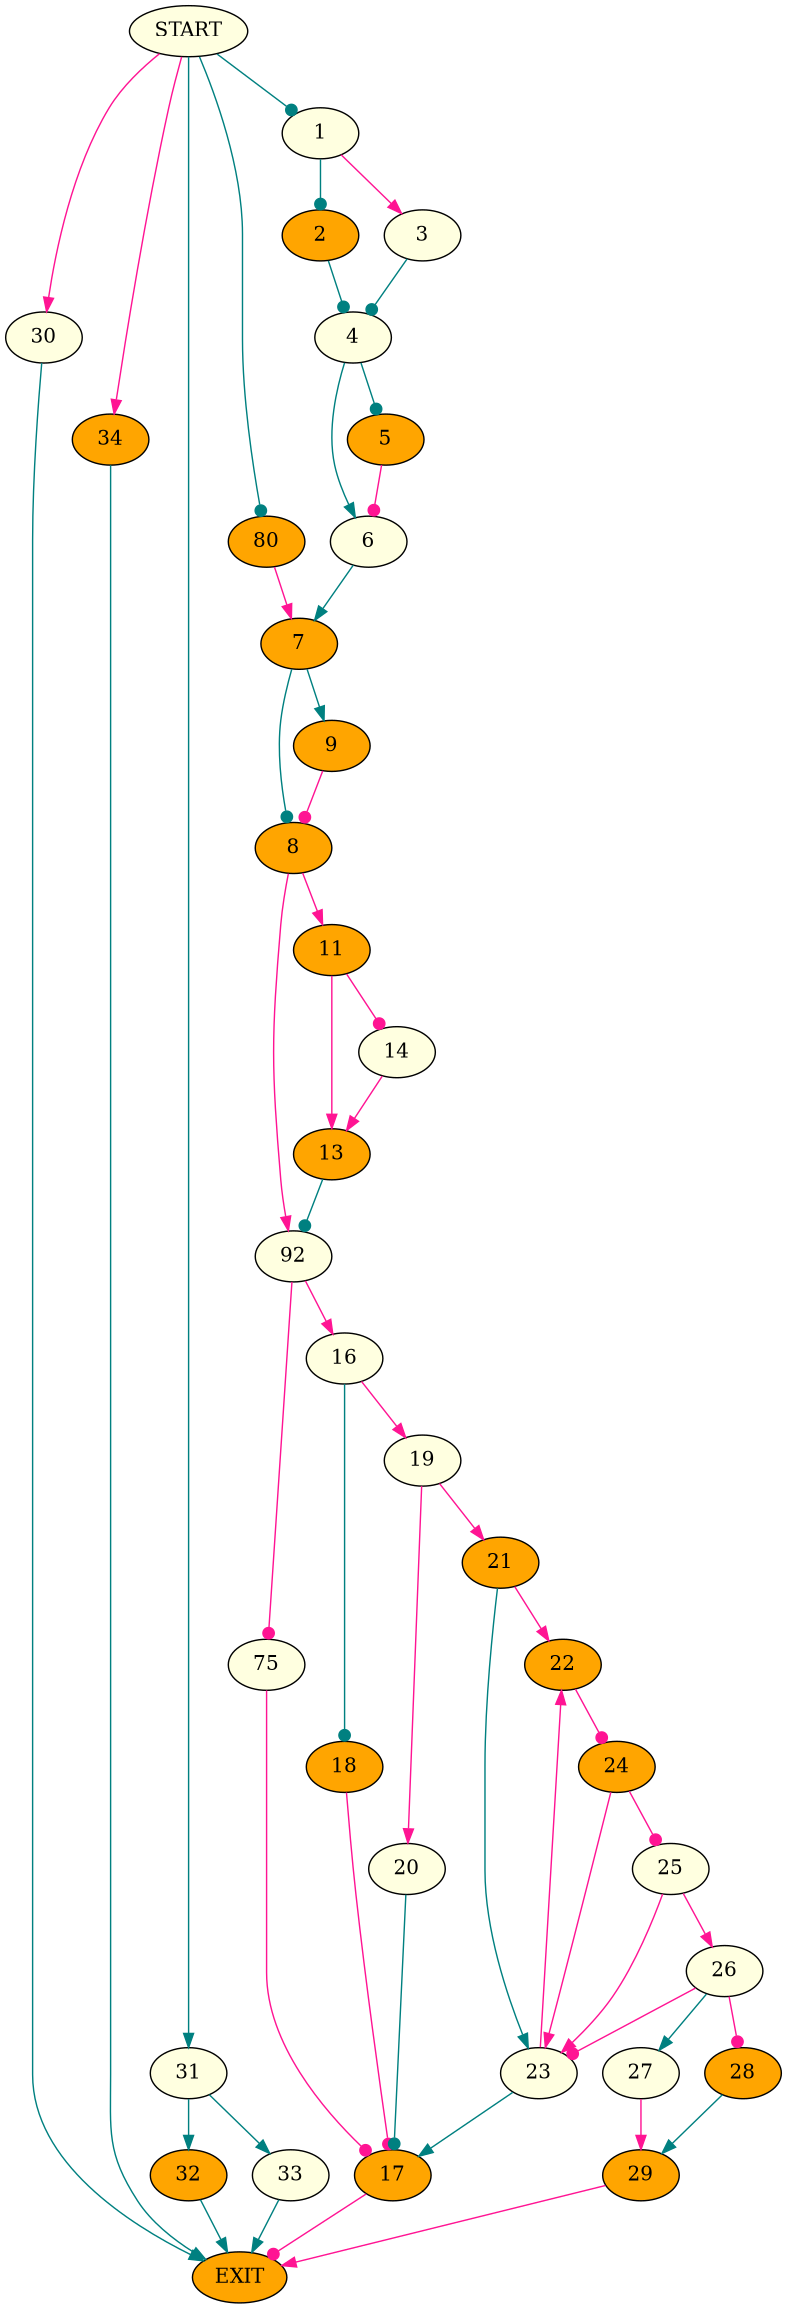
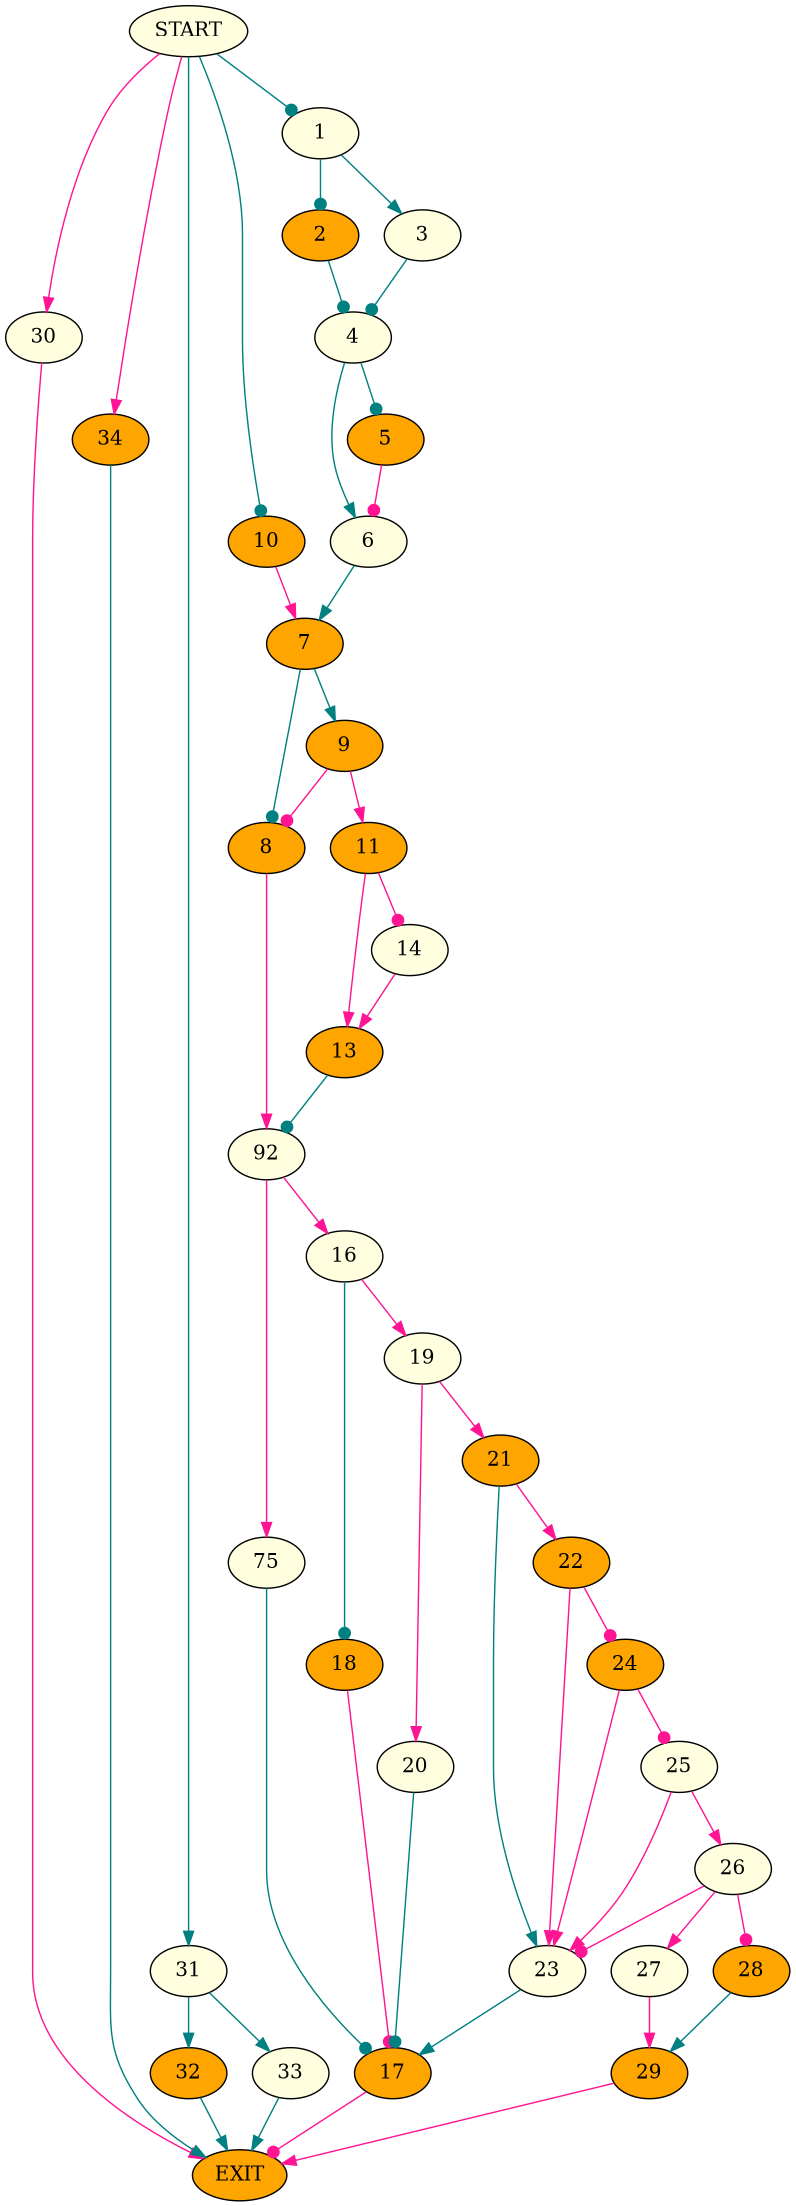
edge "1" -> "3": color deeppink -> teal
node "80": label "80" -> "10"
edge "8" -> "11": now "9" -> "11"
edge "30" -> "EXIT": color teal -> deeppink
edge "92" -> "75": arrowhead dot -> normal
edge "23" -> "22": reversed
edge "75" -> "17": color deeppink -> teal
edge "26" -> "27": color teal -> deeppink
